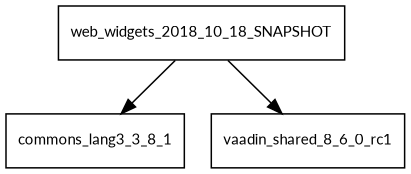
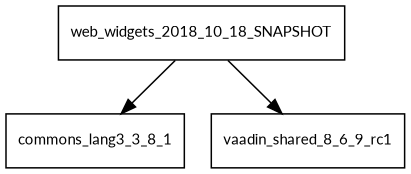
node "vaadin_shared_8_6_0_rc1": label "vaadin_shared_8_6_0_rc1" -> "vaadin_shared_8_6_9_rc1"
